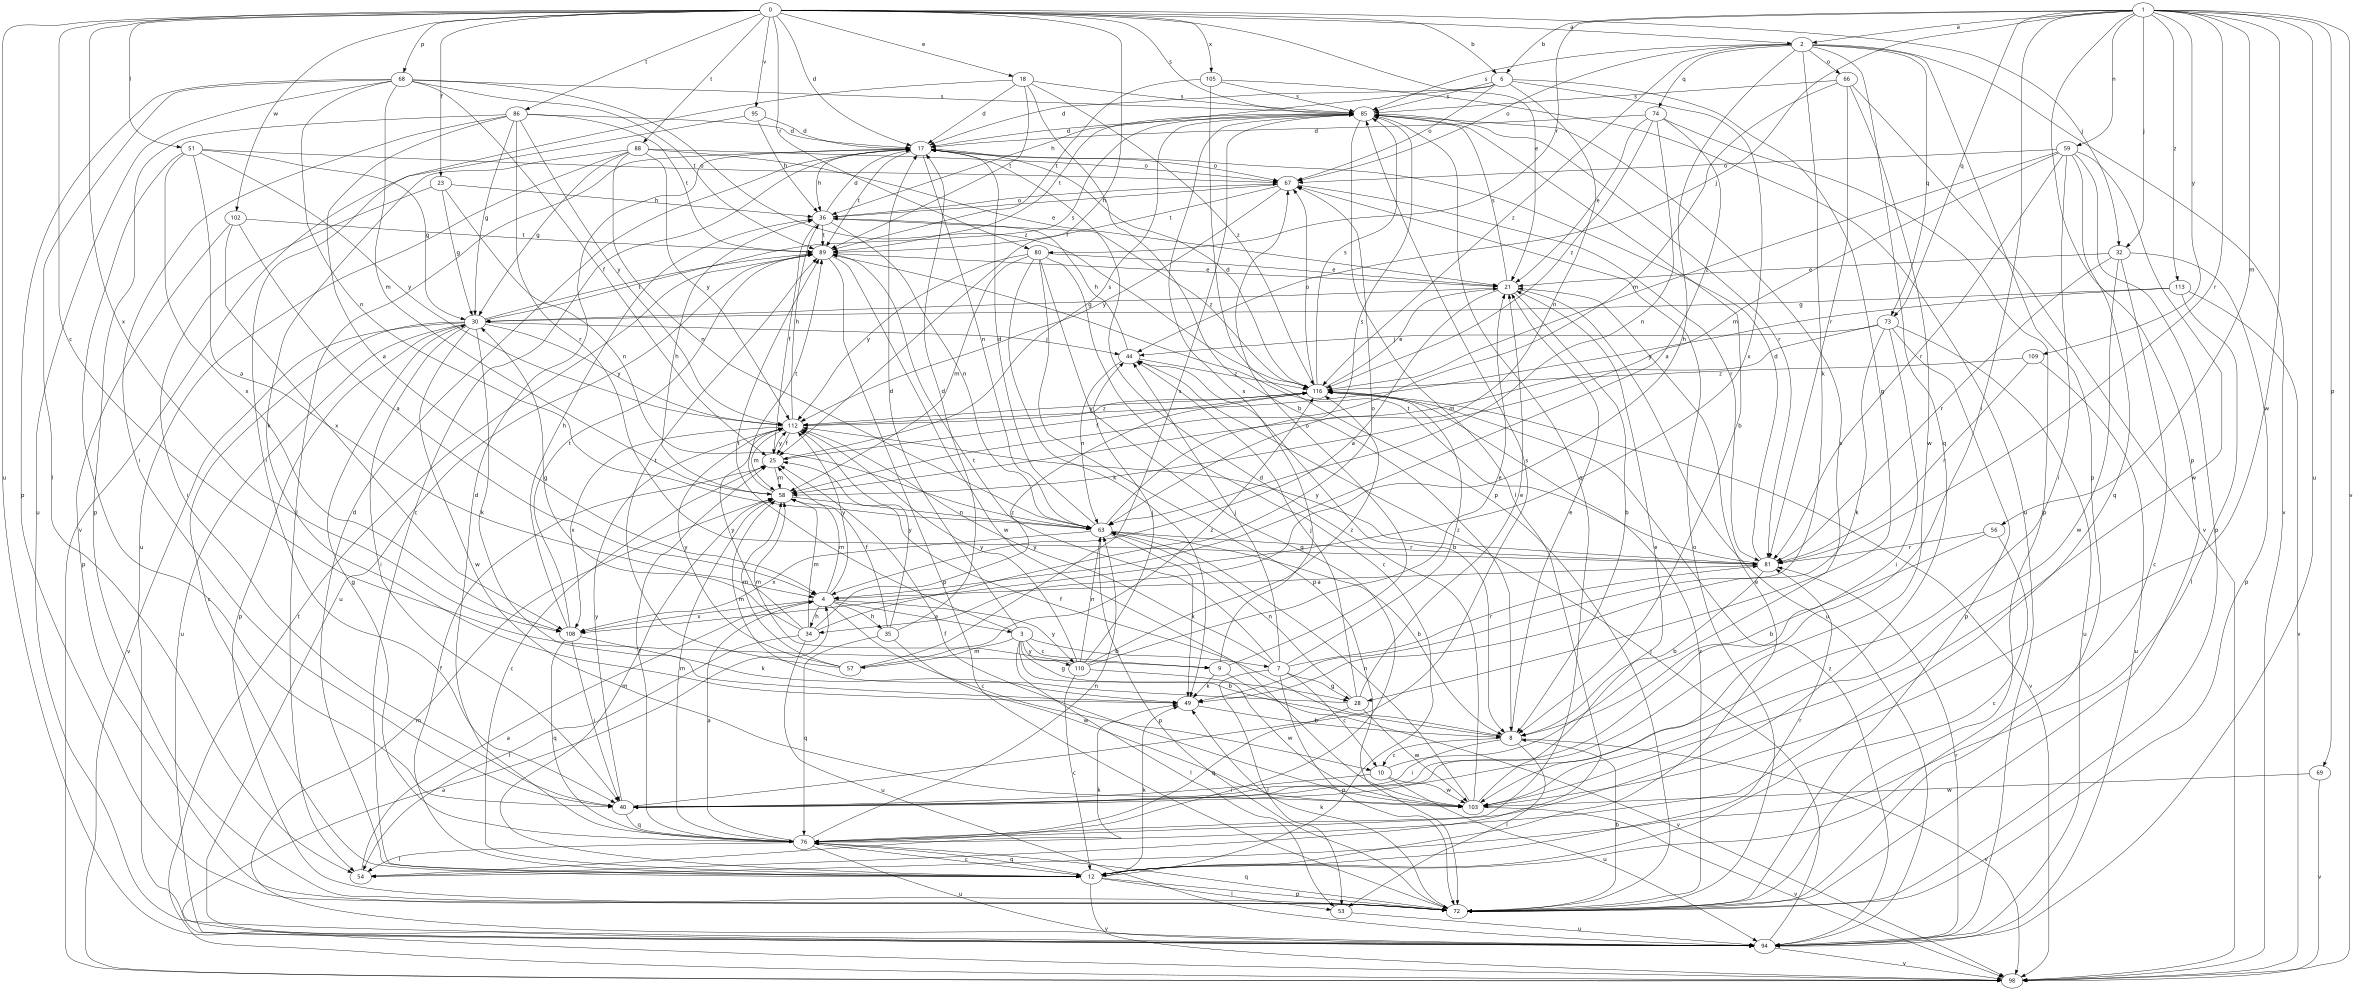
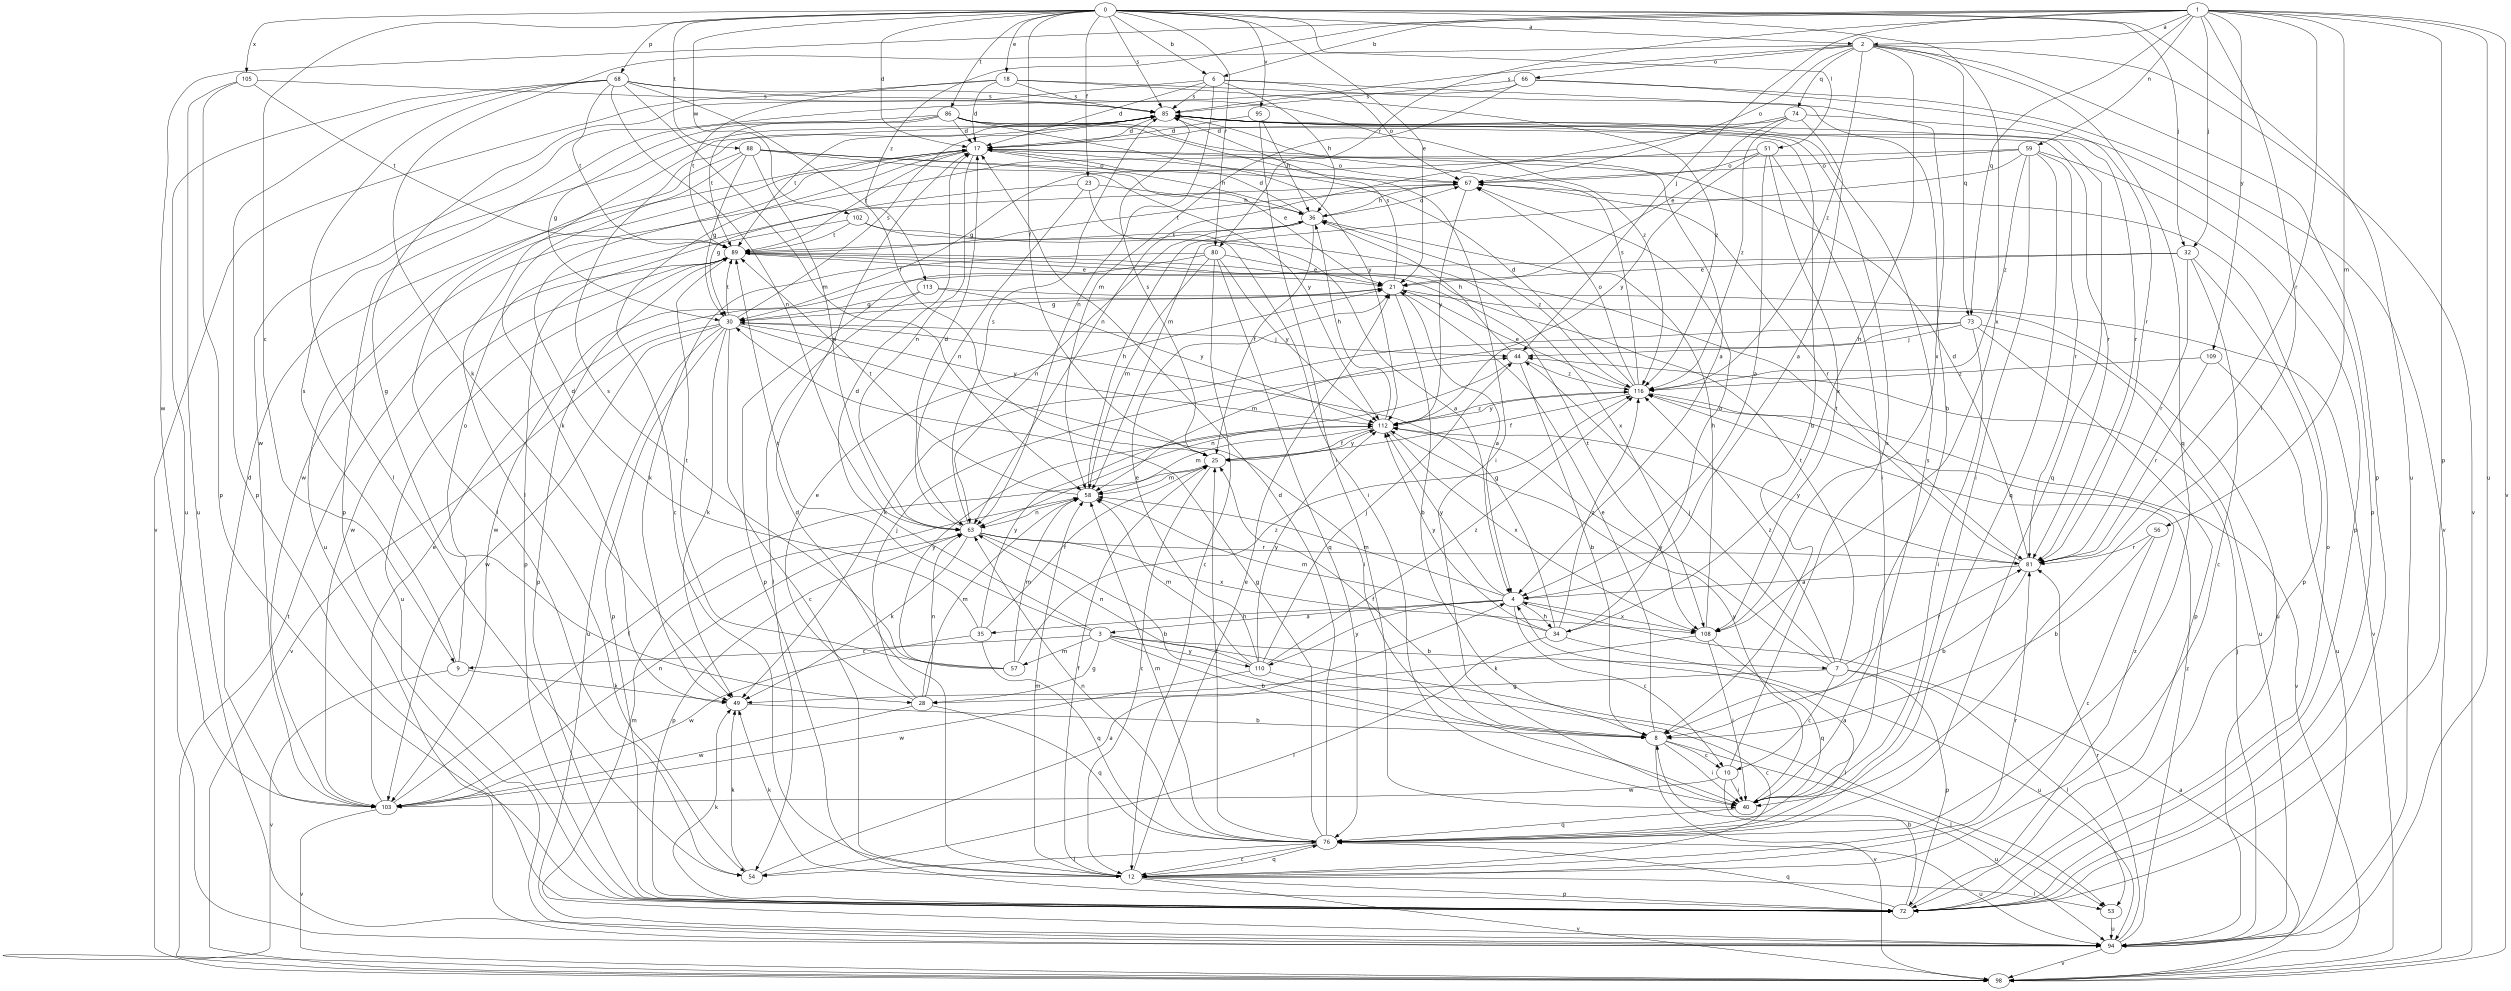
edge "108" -> "89": reversed
node "69": removed
